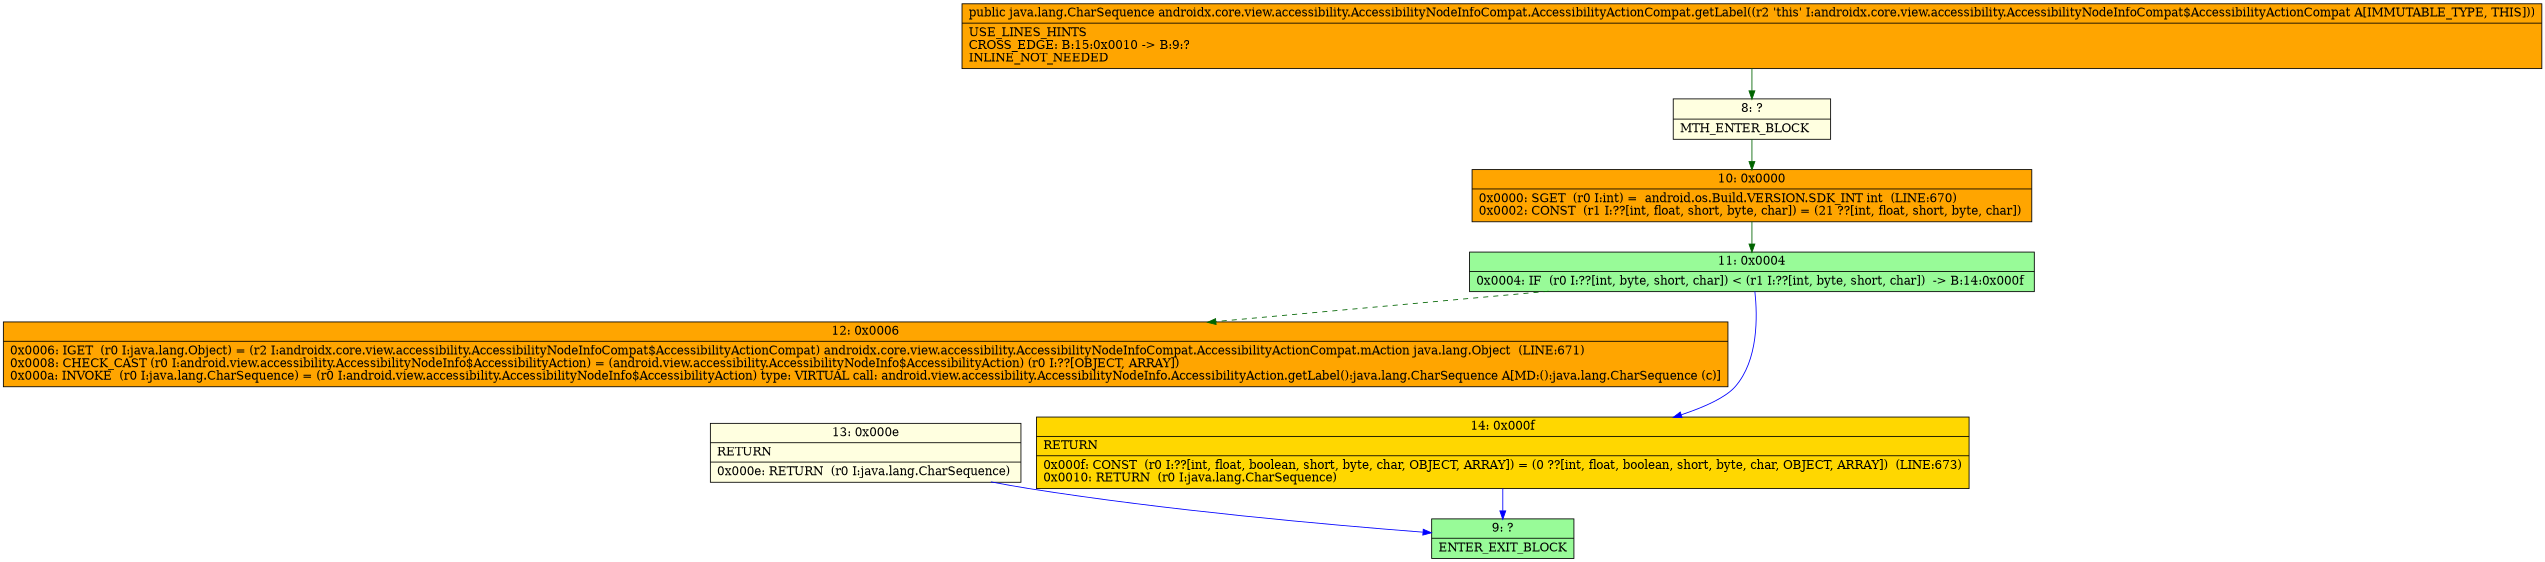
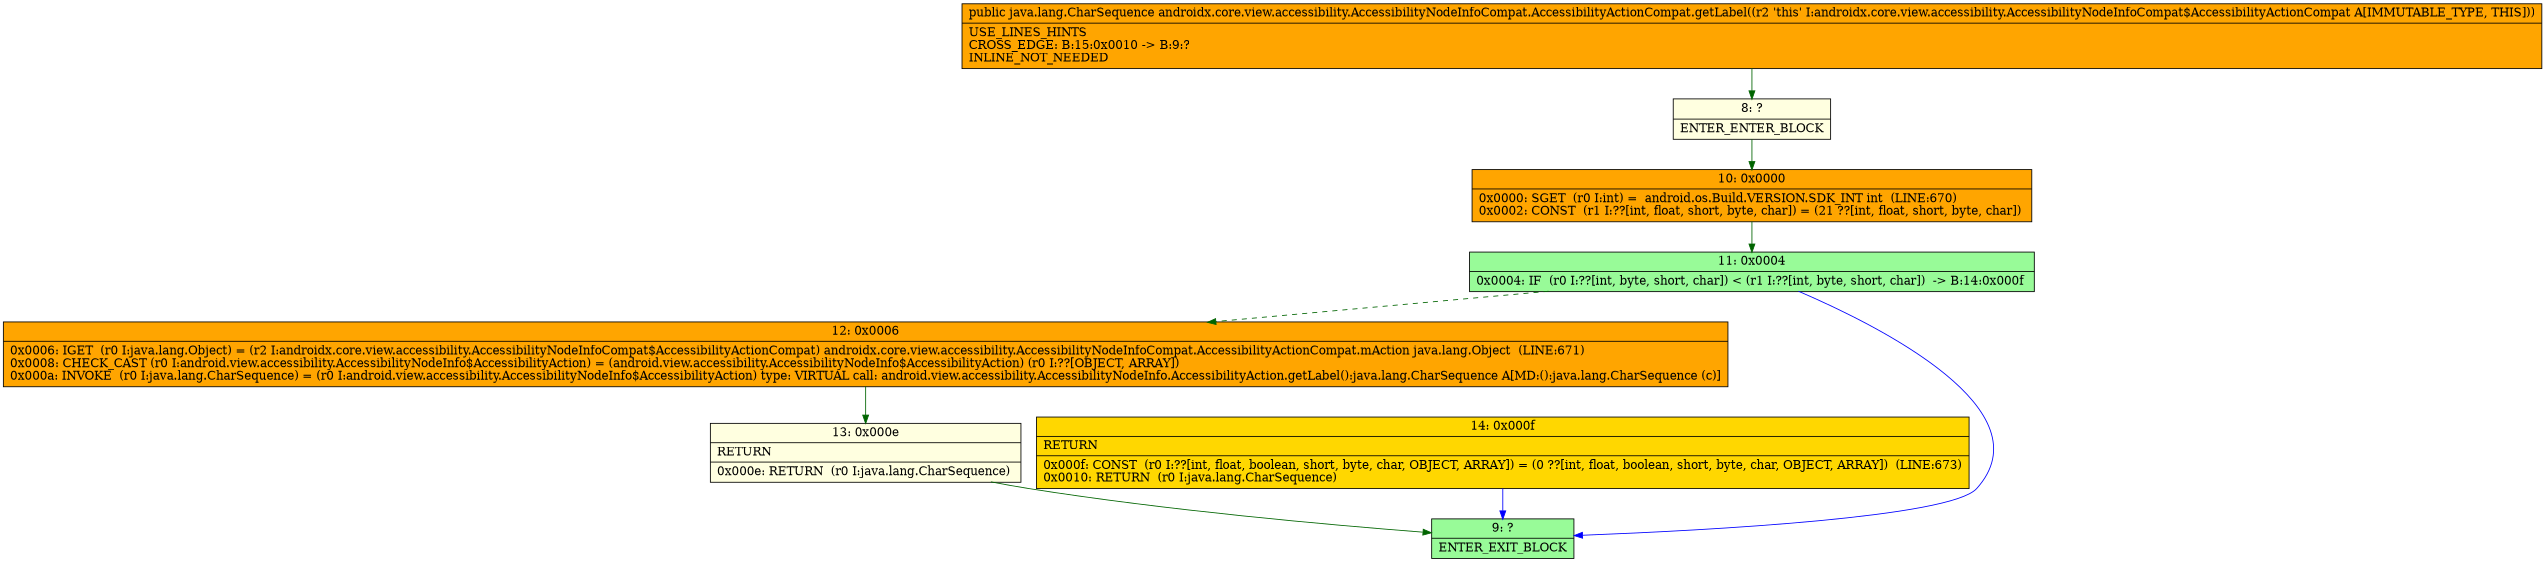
node "8: ?": text "MTH_ENTER_BLOCK" -> "ENTER_ENTER_BLOCK"
edge "11: 0x0004" -> "14: 0x000f": now "11: 0x0004" -> "9: ?"
edge "12: 0x0006" -> "13: 0x000e": added
edge "13: 0x000e" -> "9: ?": color blue -> darkgreen
